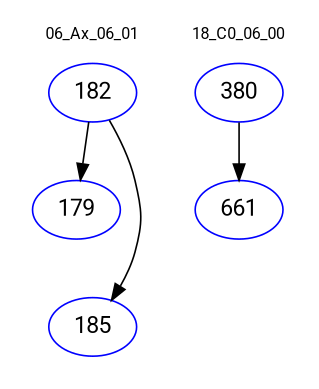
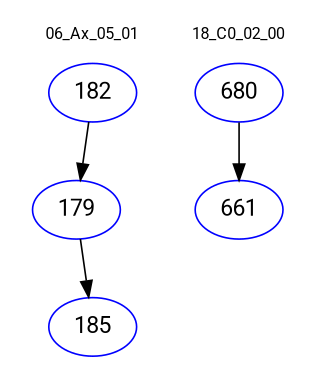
cluster "06_Ax_06_01": label "06_Ax_06_01" -> "06_Ax_05_01"
cluster "18_C0_06_00": label "18_C0_06_00" -> "18_C0_02_00"
node "380": label "380" -> "680"
edge "182" -> "185": now "179" -> "185"
